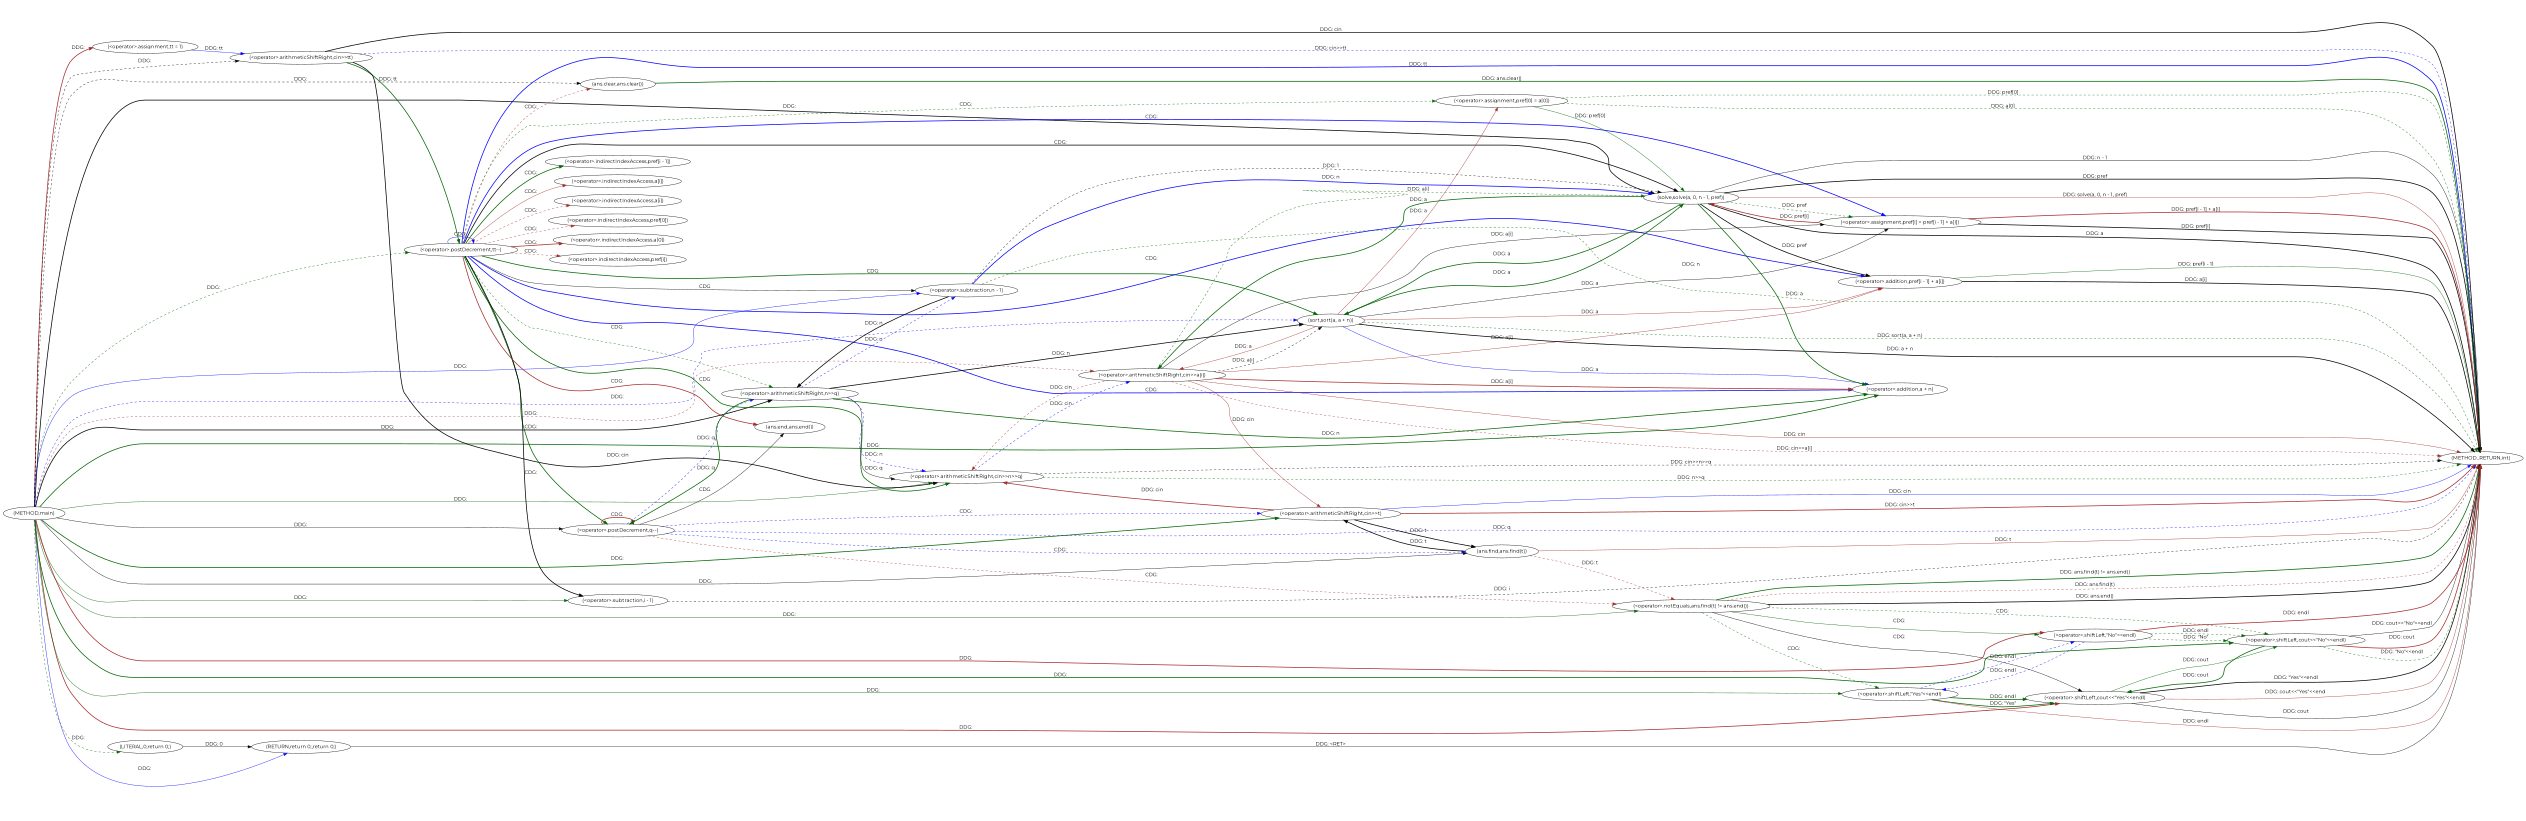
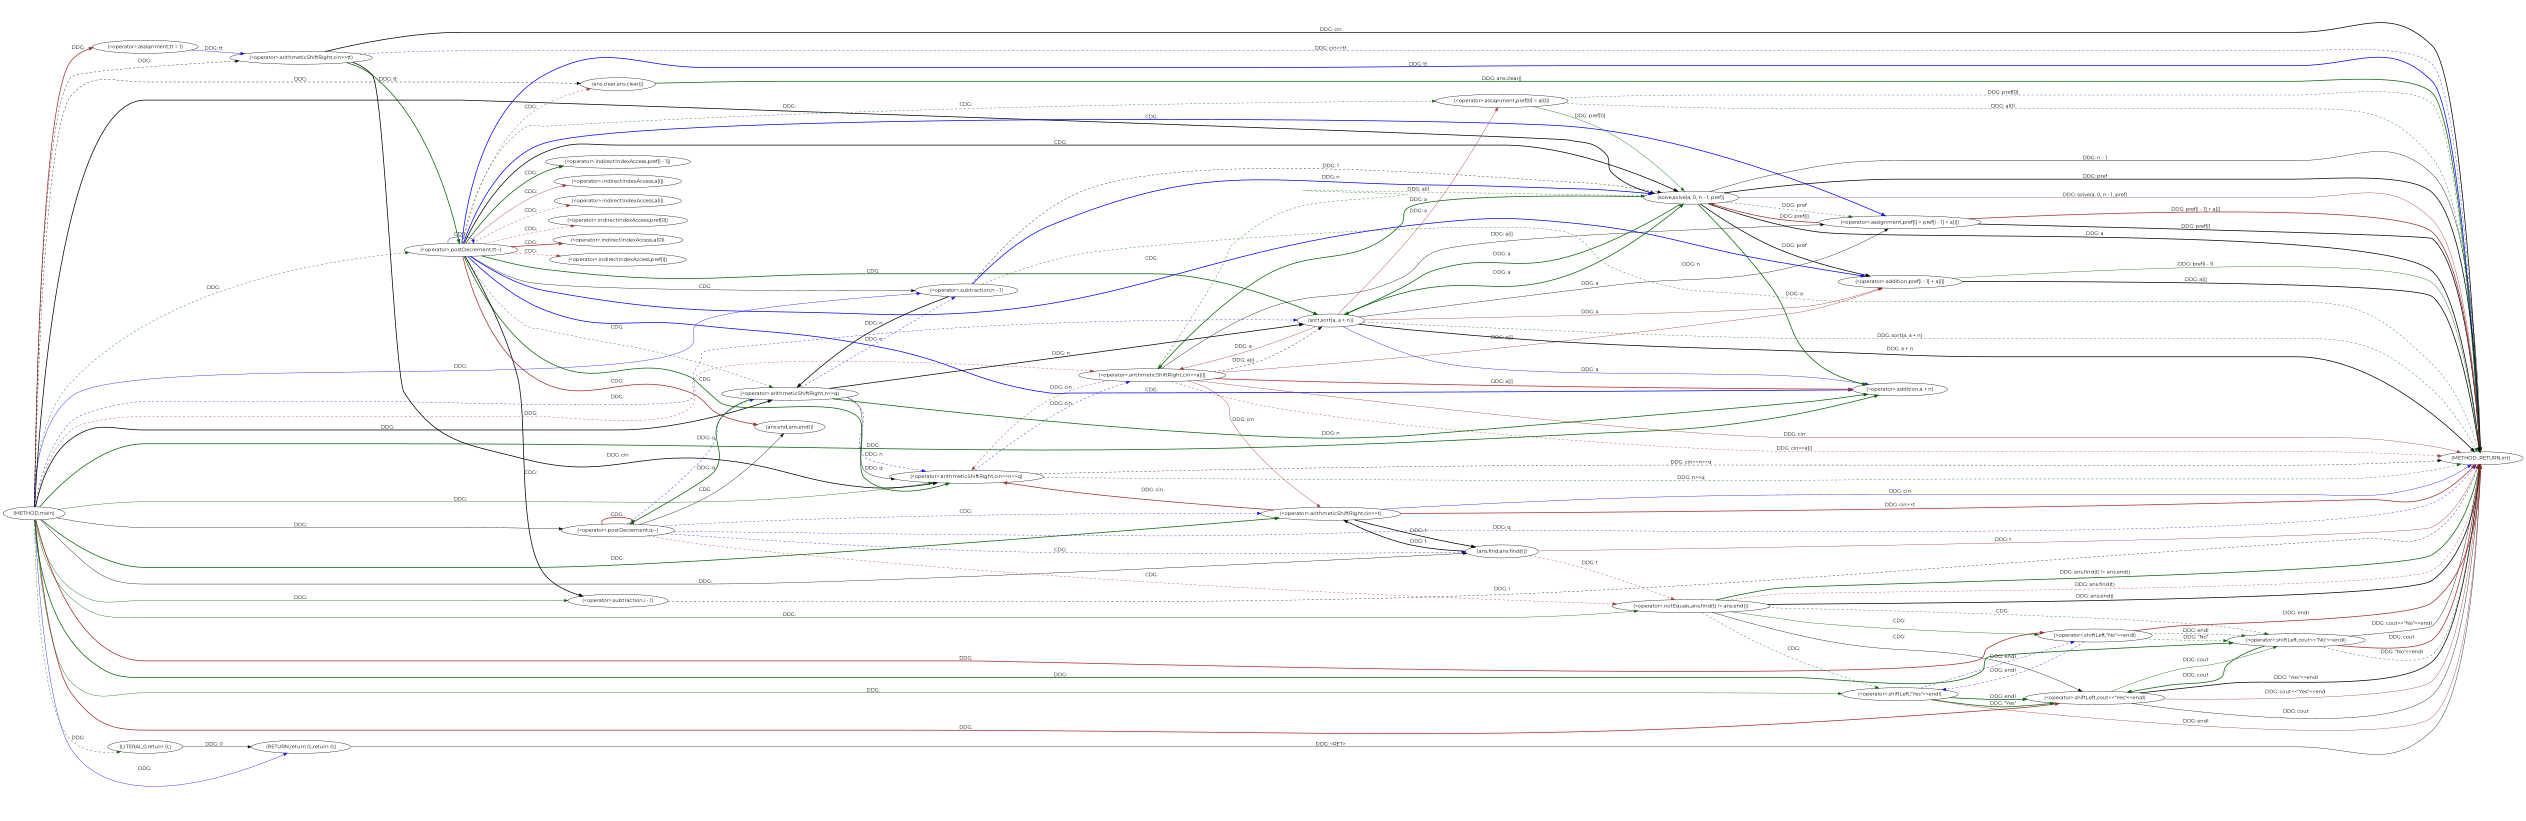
edge "(<operator>.postDecrement,tt--)" -> "(<operator>.postDecrement,q--)": removed, label "CDG:"
